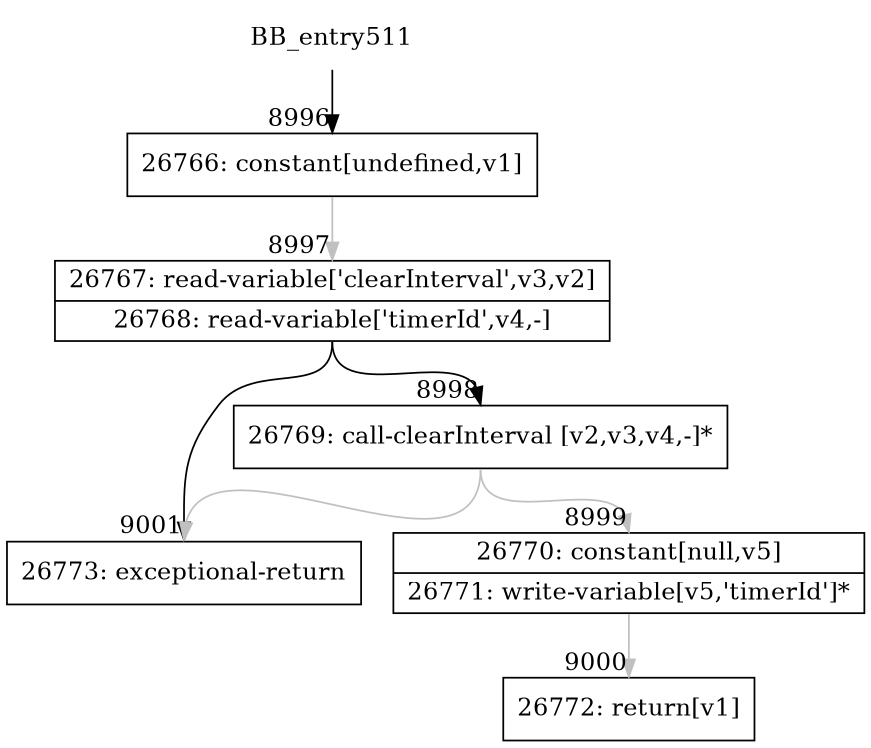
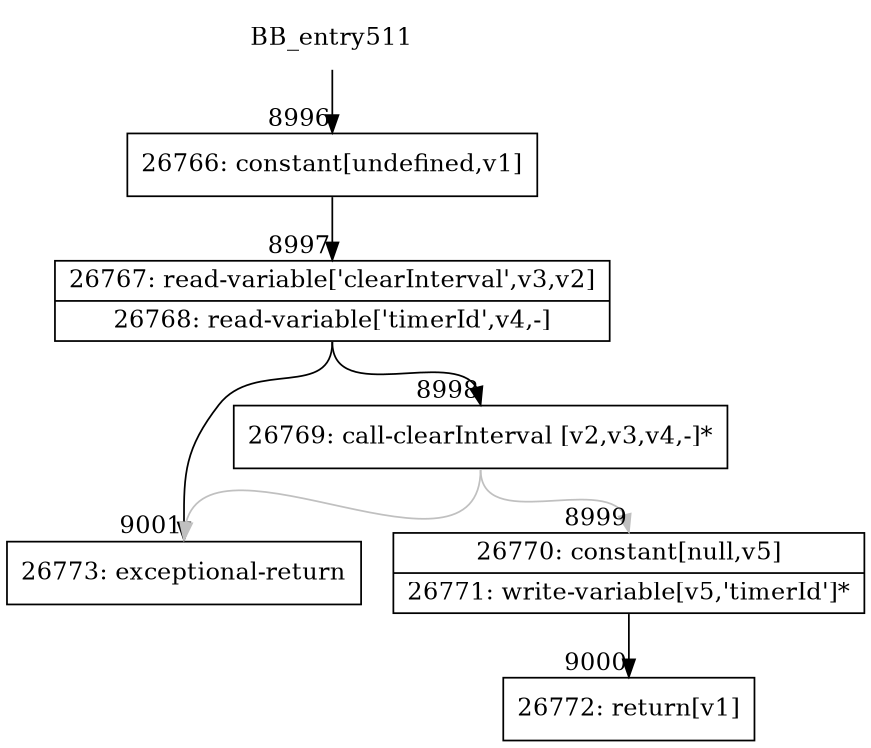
edge "26766: constant[undefined,v1]" -> "26767: read-variable['clearInterval',v3,v2]": color gray -> black
edge "26770: constant[null,v5]" -> "26772: return[v1]": color gray -> black
